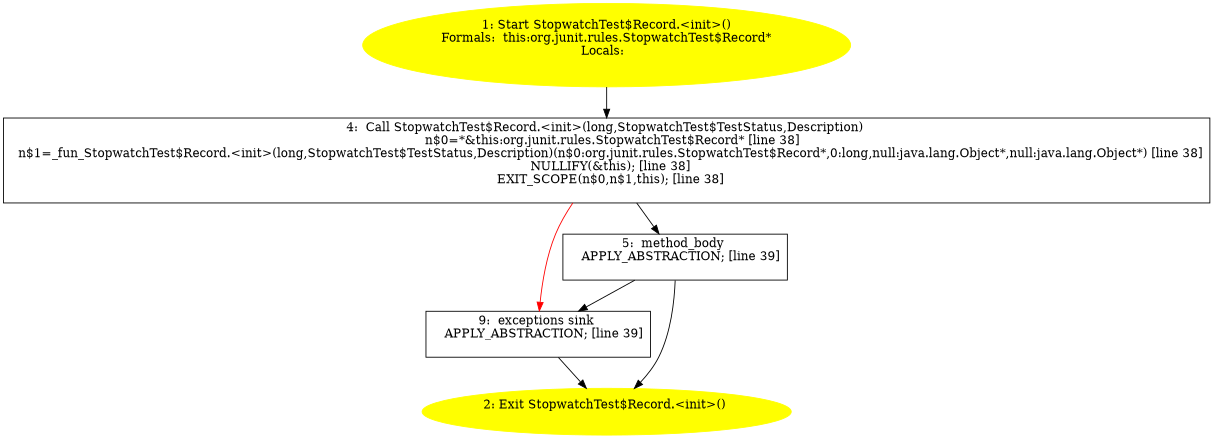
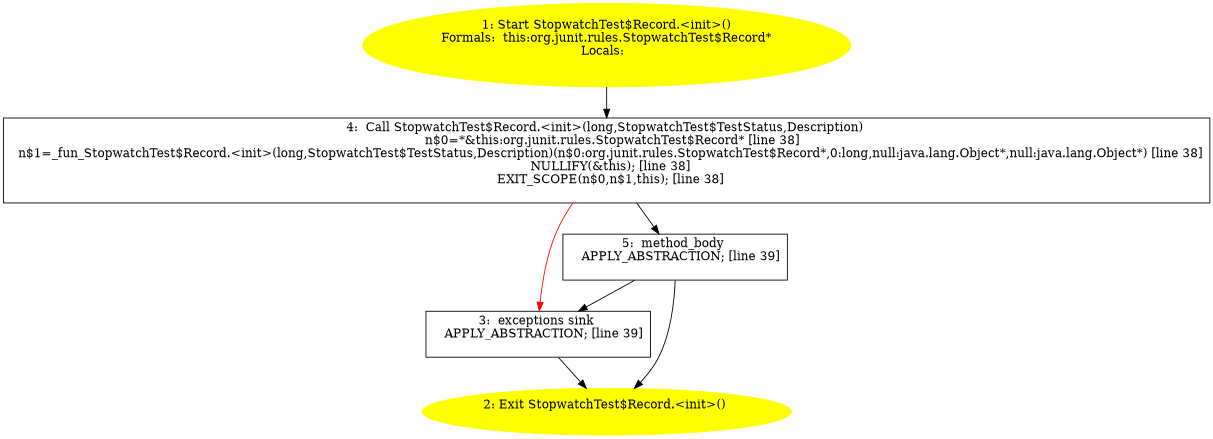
node "9:  exceptions sink APPLY_ABSTRACTION; [line 39]": label "9:  exceptions sink APPLY_ABSTRACTION; [line 39]" -> "3:  exceptions sink APPLY_ABSTRACTION; [line 39]"
